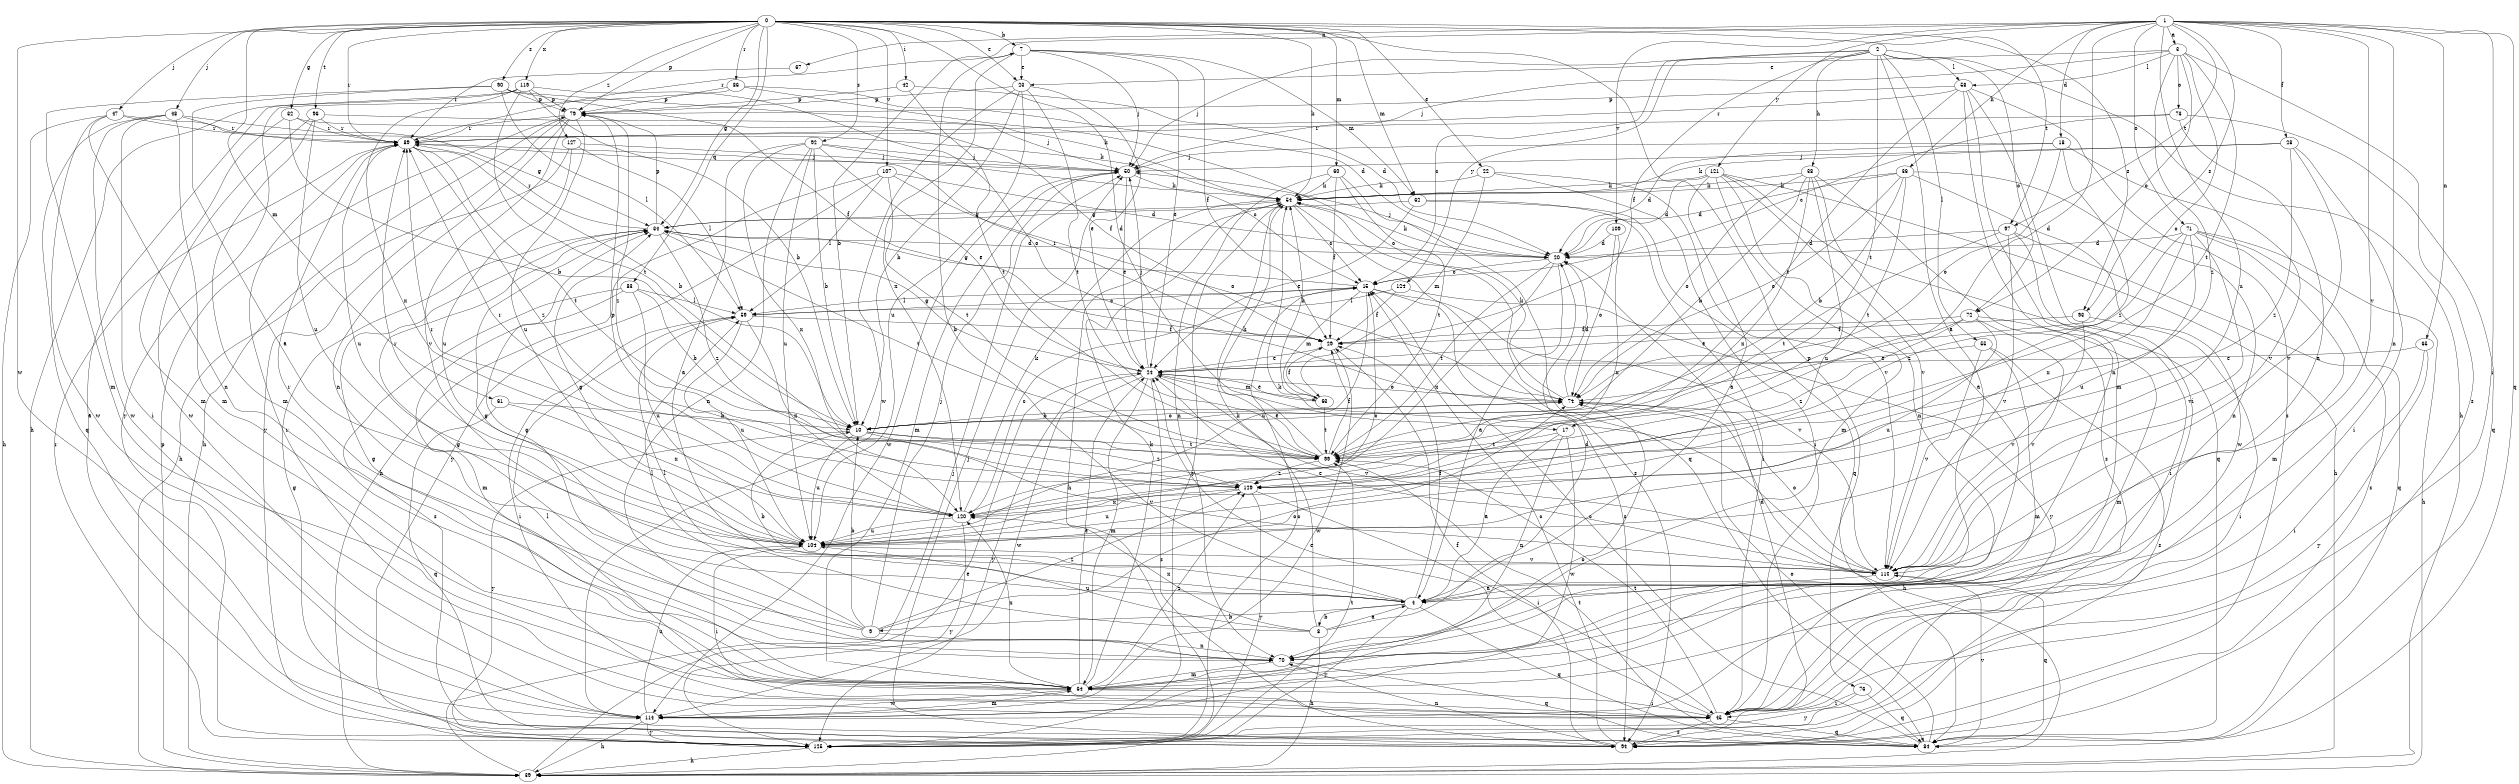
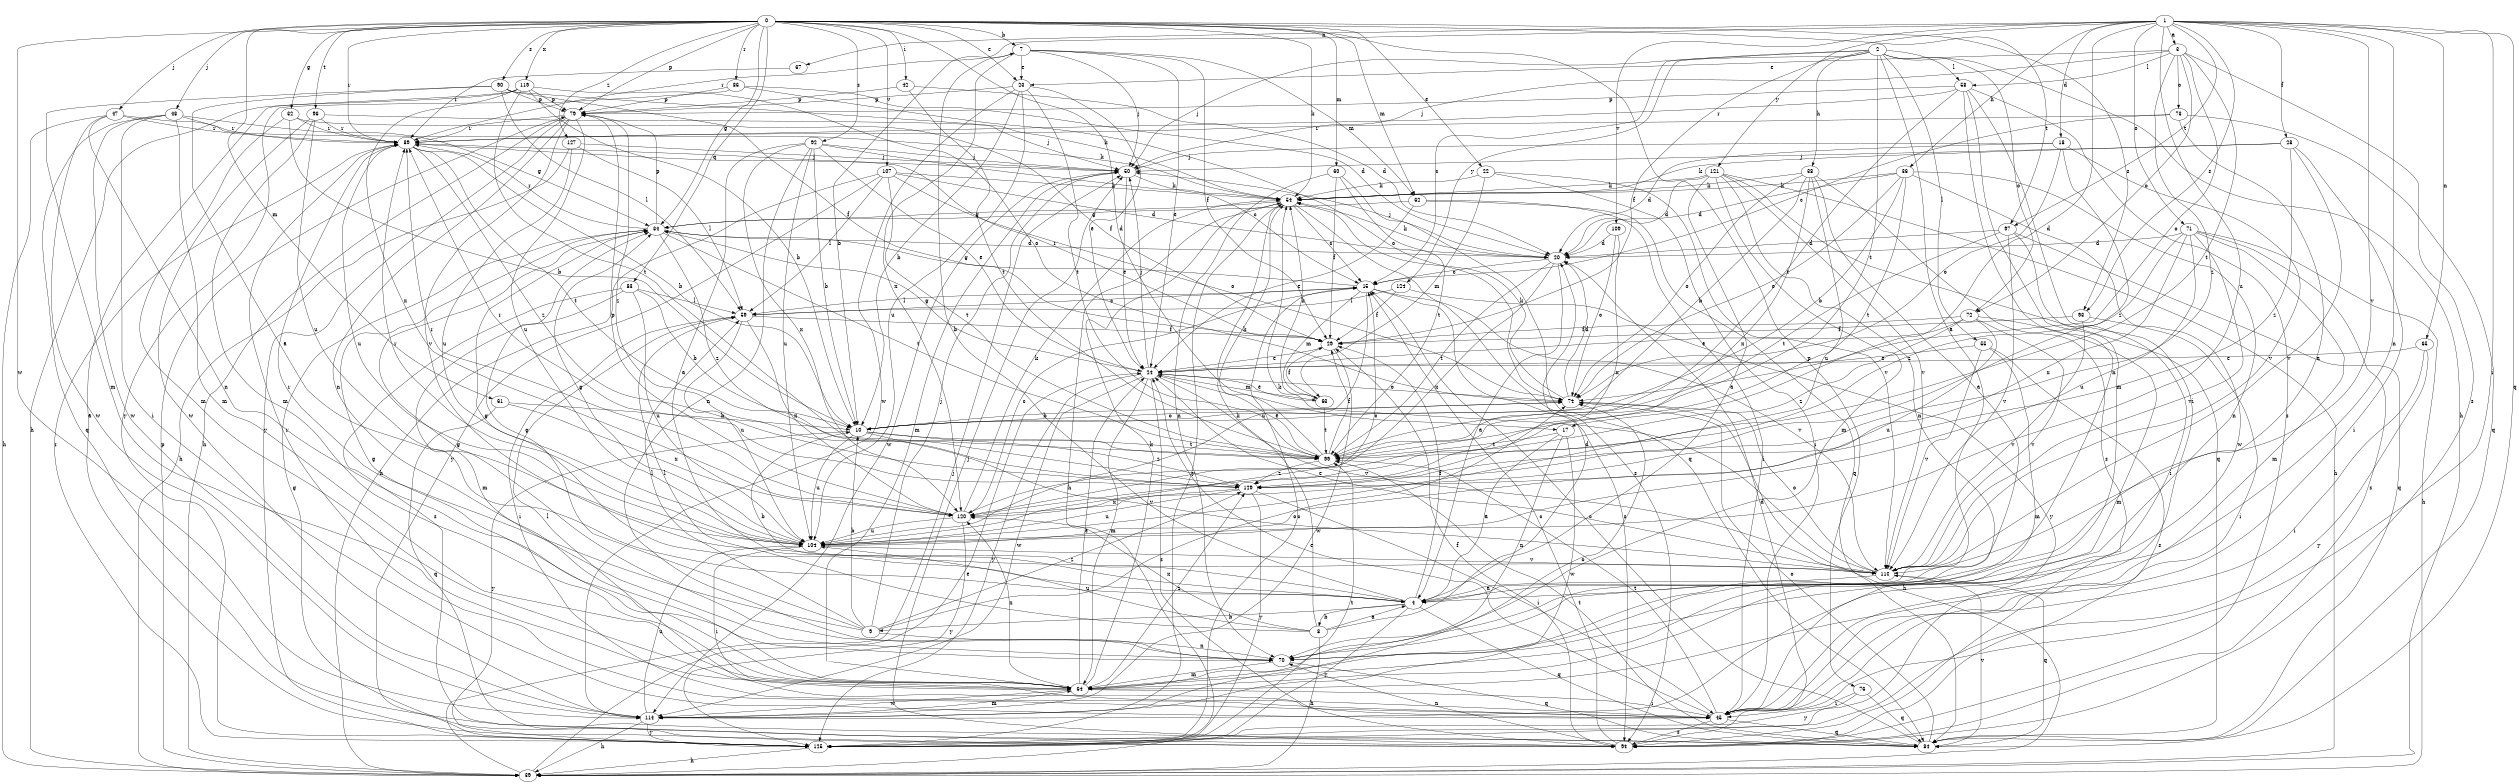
edge "60" -> "54": now "107" -> "54"
